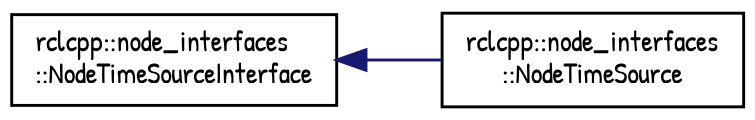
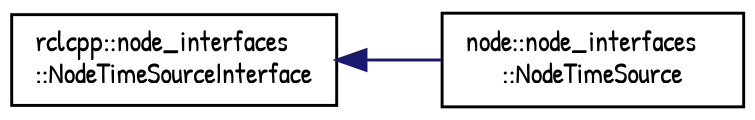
node "rclcpp::node_interfaces ::NodeTimeSource": label "rclcpp::node_interfaces ::NodeTimeSource" -> "node::node_interfaces ::NodeTimeSource"
